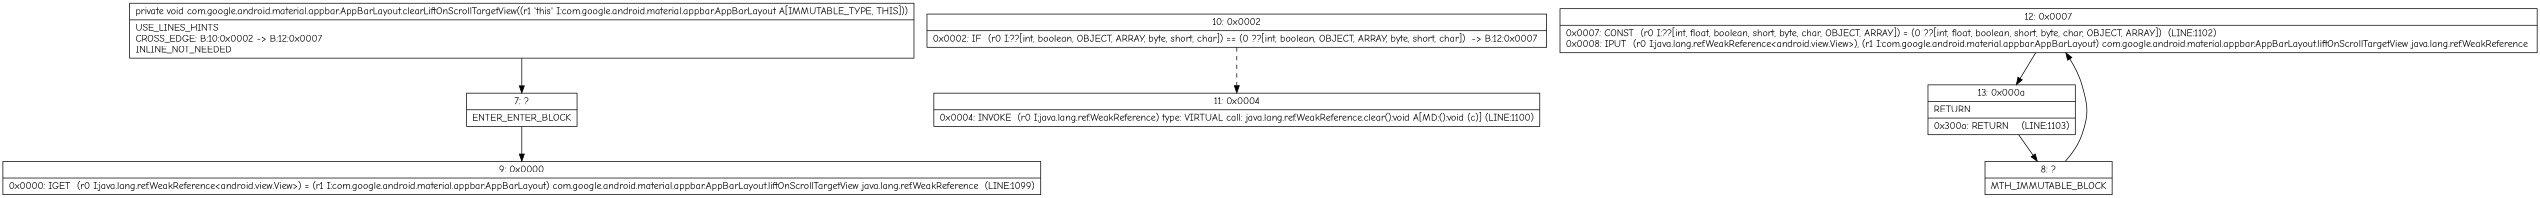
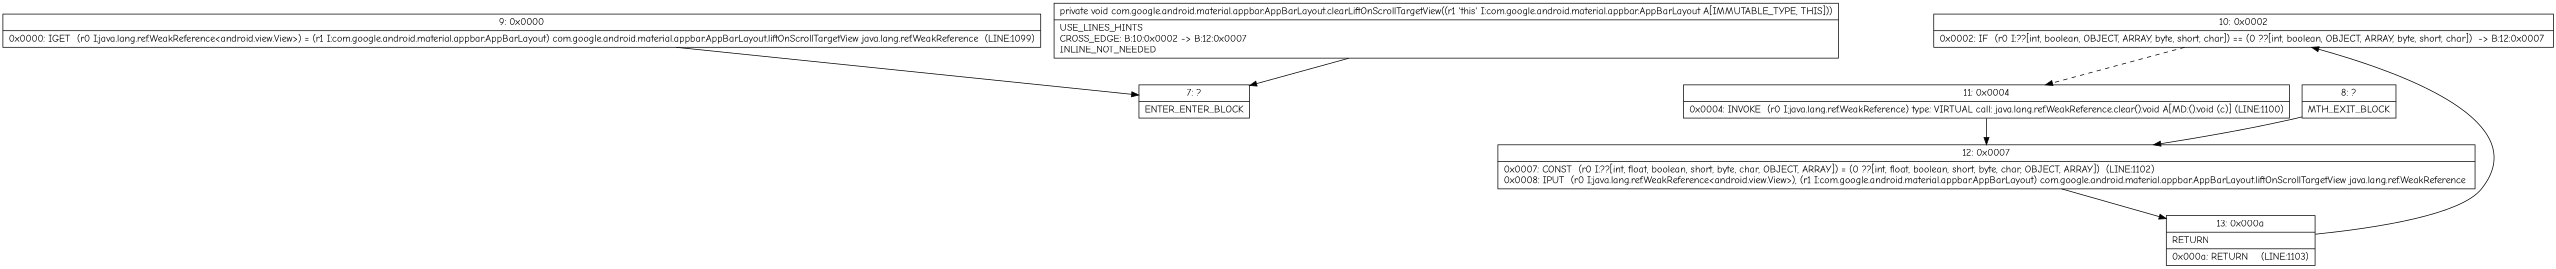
node "13: 0x000a": text "0x300a: RETURN    (LINE:1103)" -> "0x000a: RETURN    (LINE:1103)"
edge "11: 0x0004" -> "12: 0x0007": added
edge "7: ?" -> "9: 0x0000": reversed
edge "13: 0x000a" -> "8: ?": now "13: 0x000a" -> "10: 0x0002"
node "8: ?": text "MTH_IMMUTABLE_BLOCK" -> "MTH_EXIT_BLOCK"
